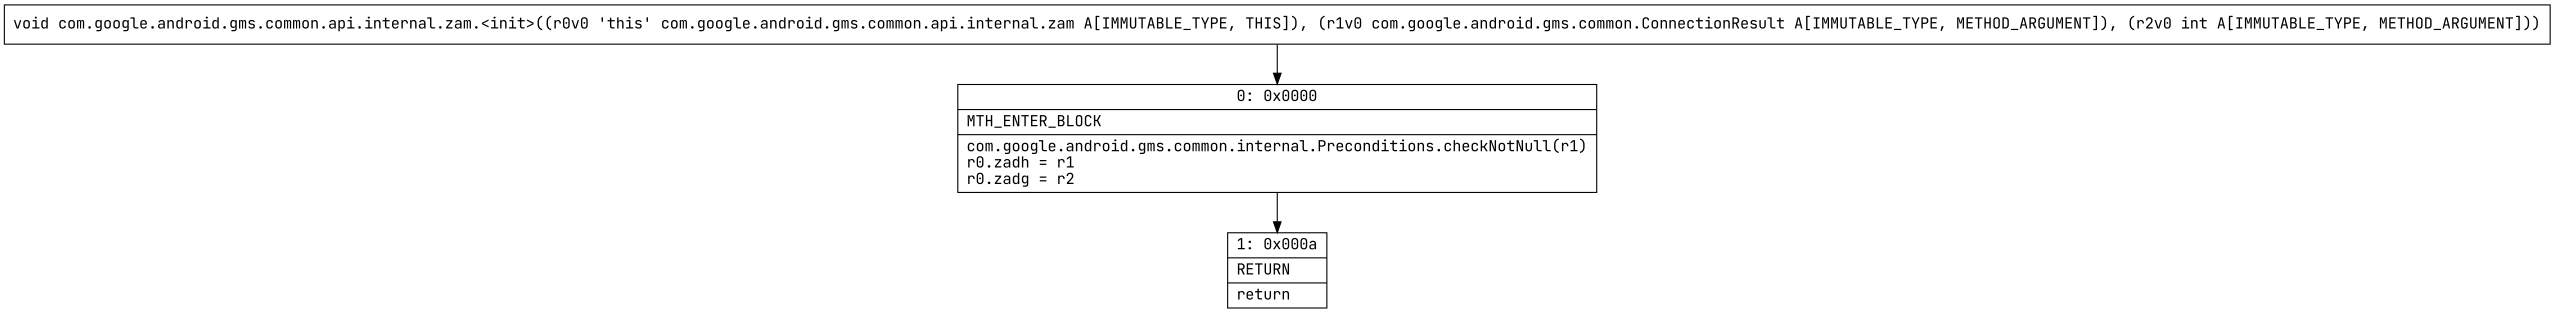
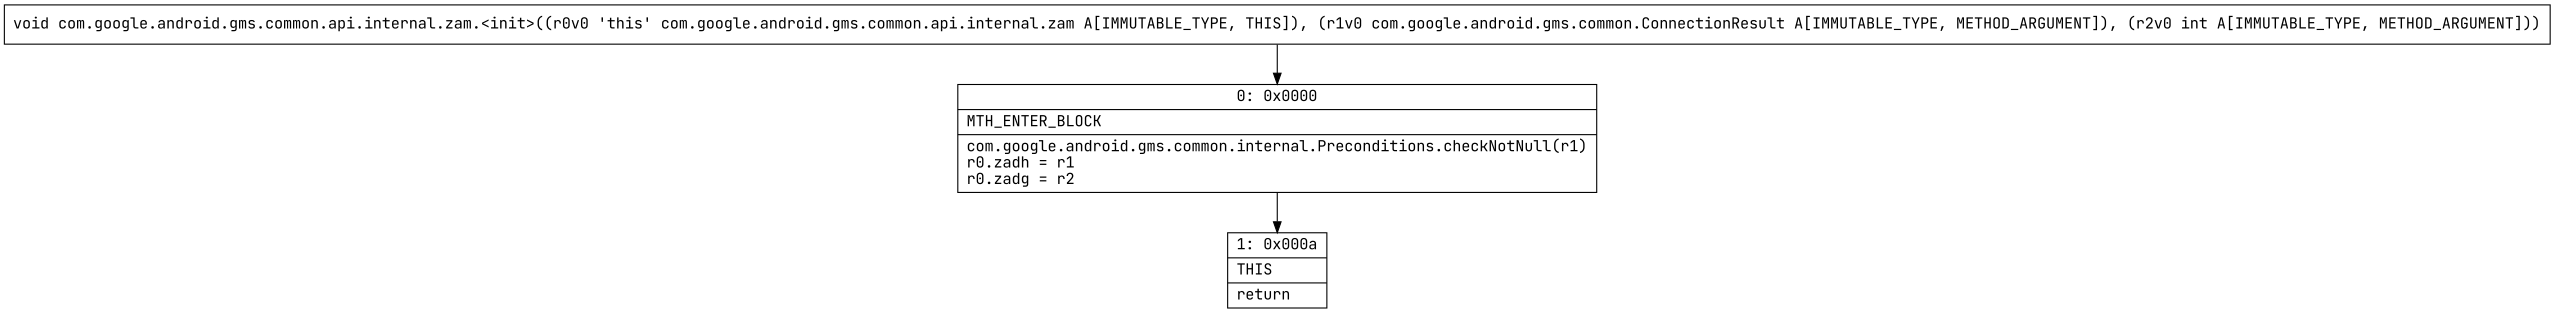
node "1: 0x000a": text "RETURN" -> "THIS"
